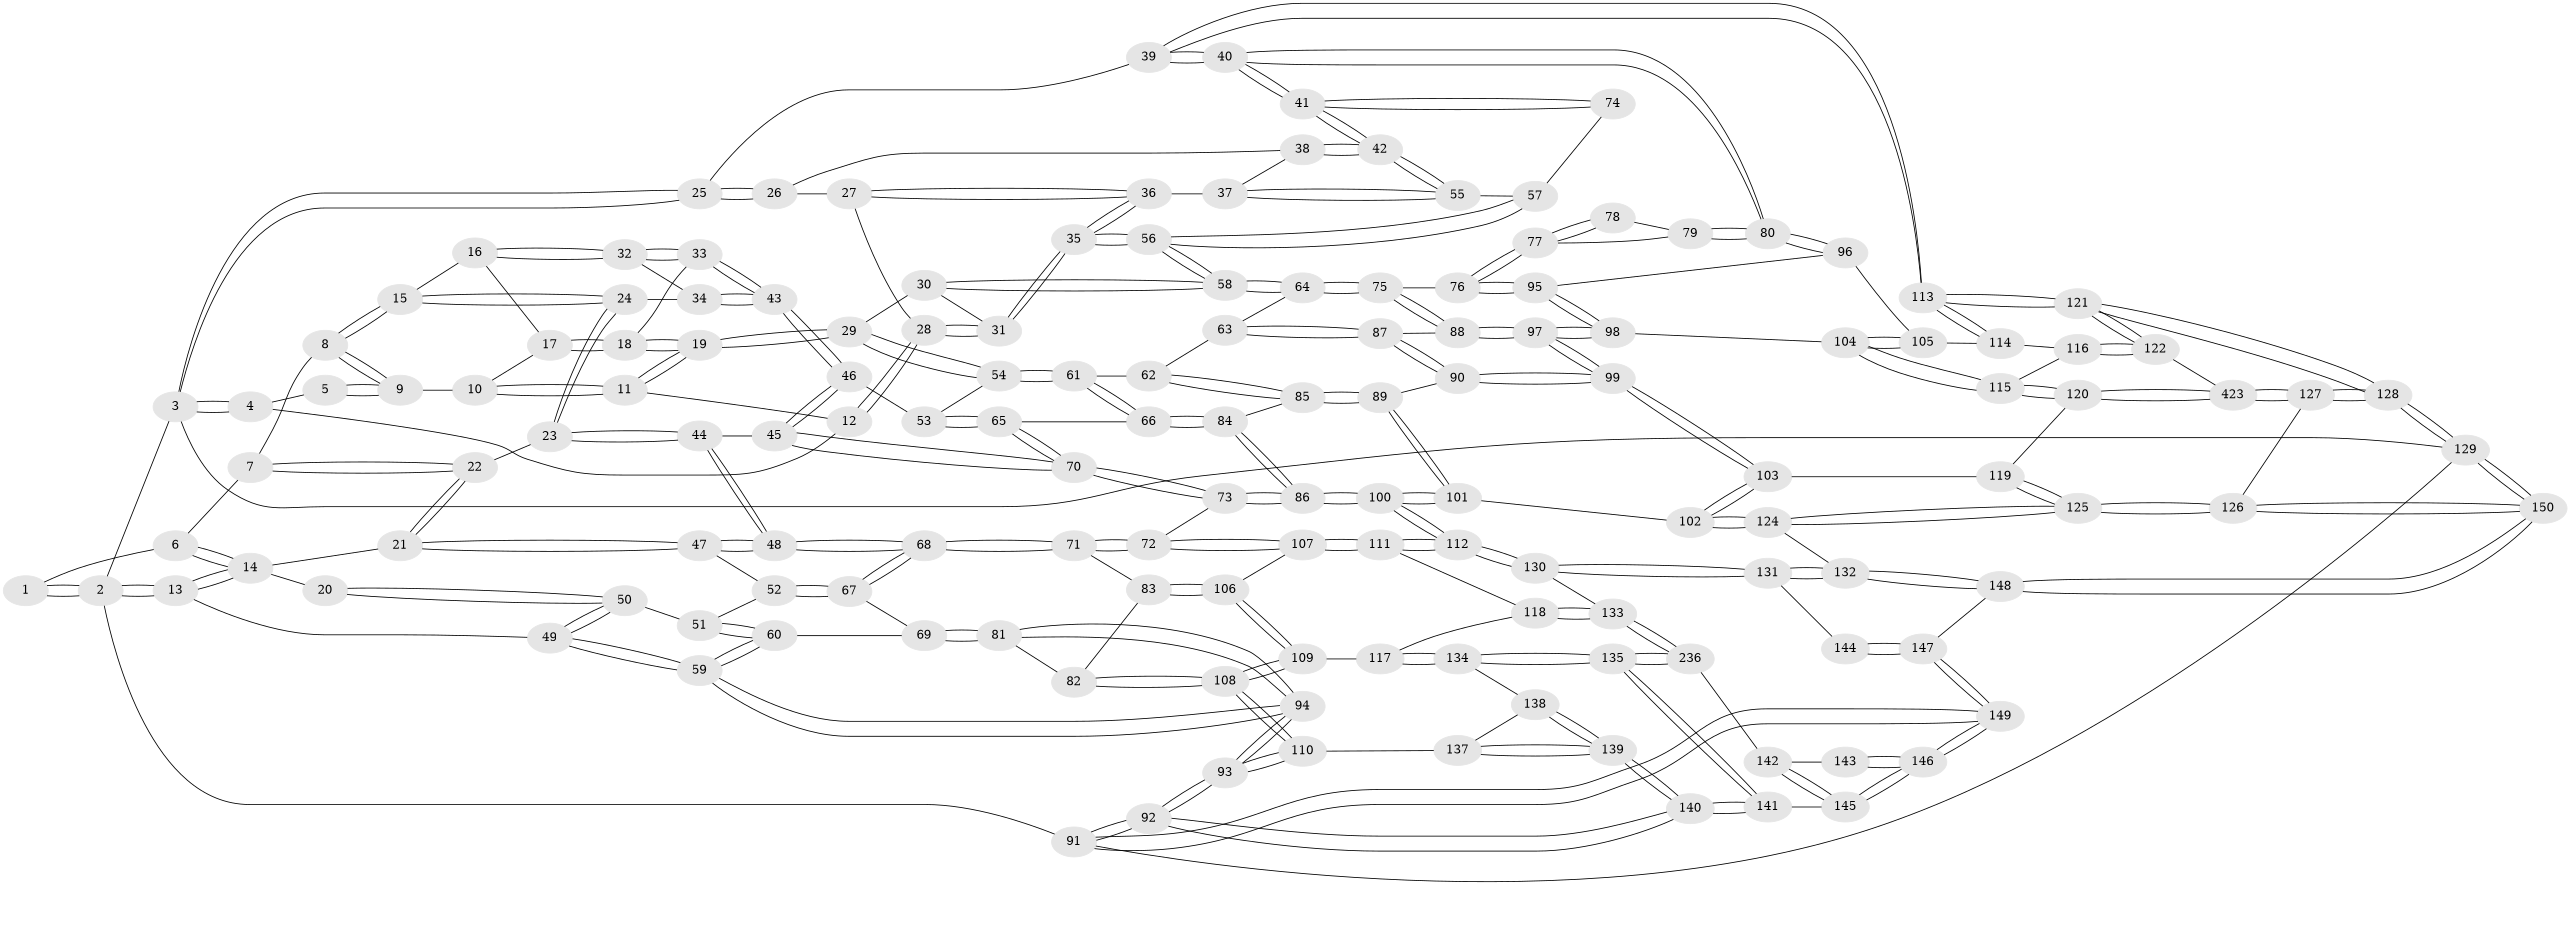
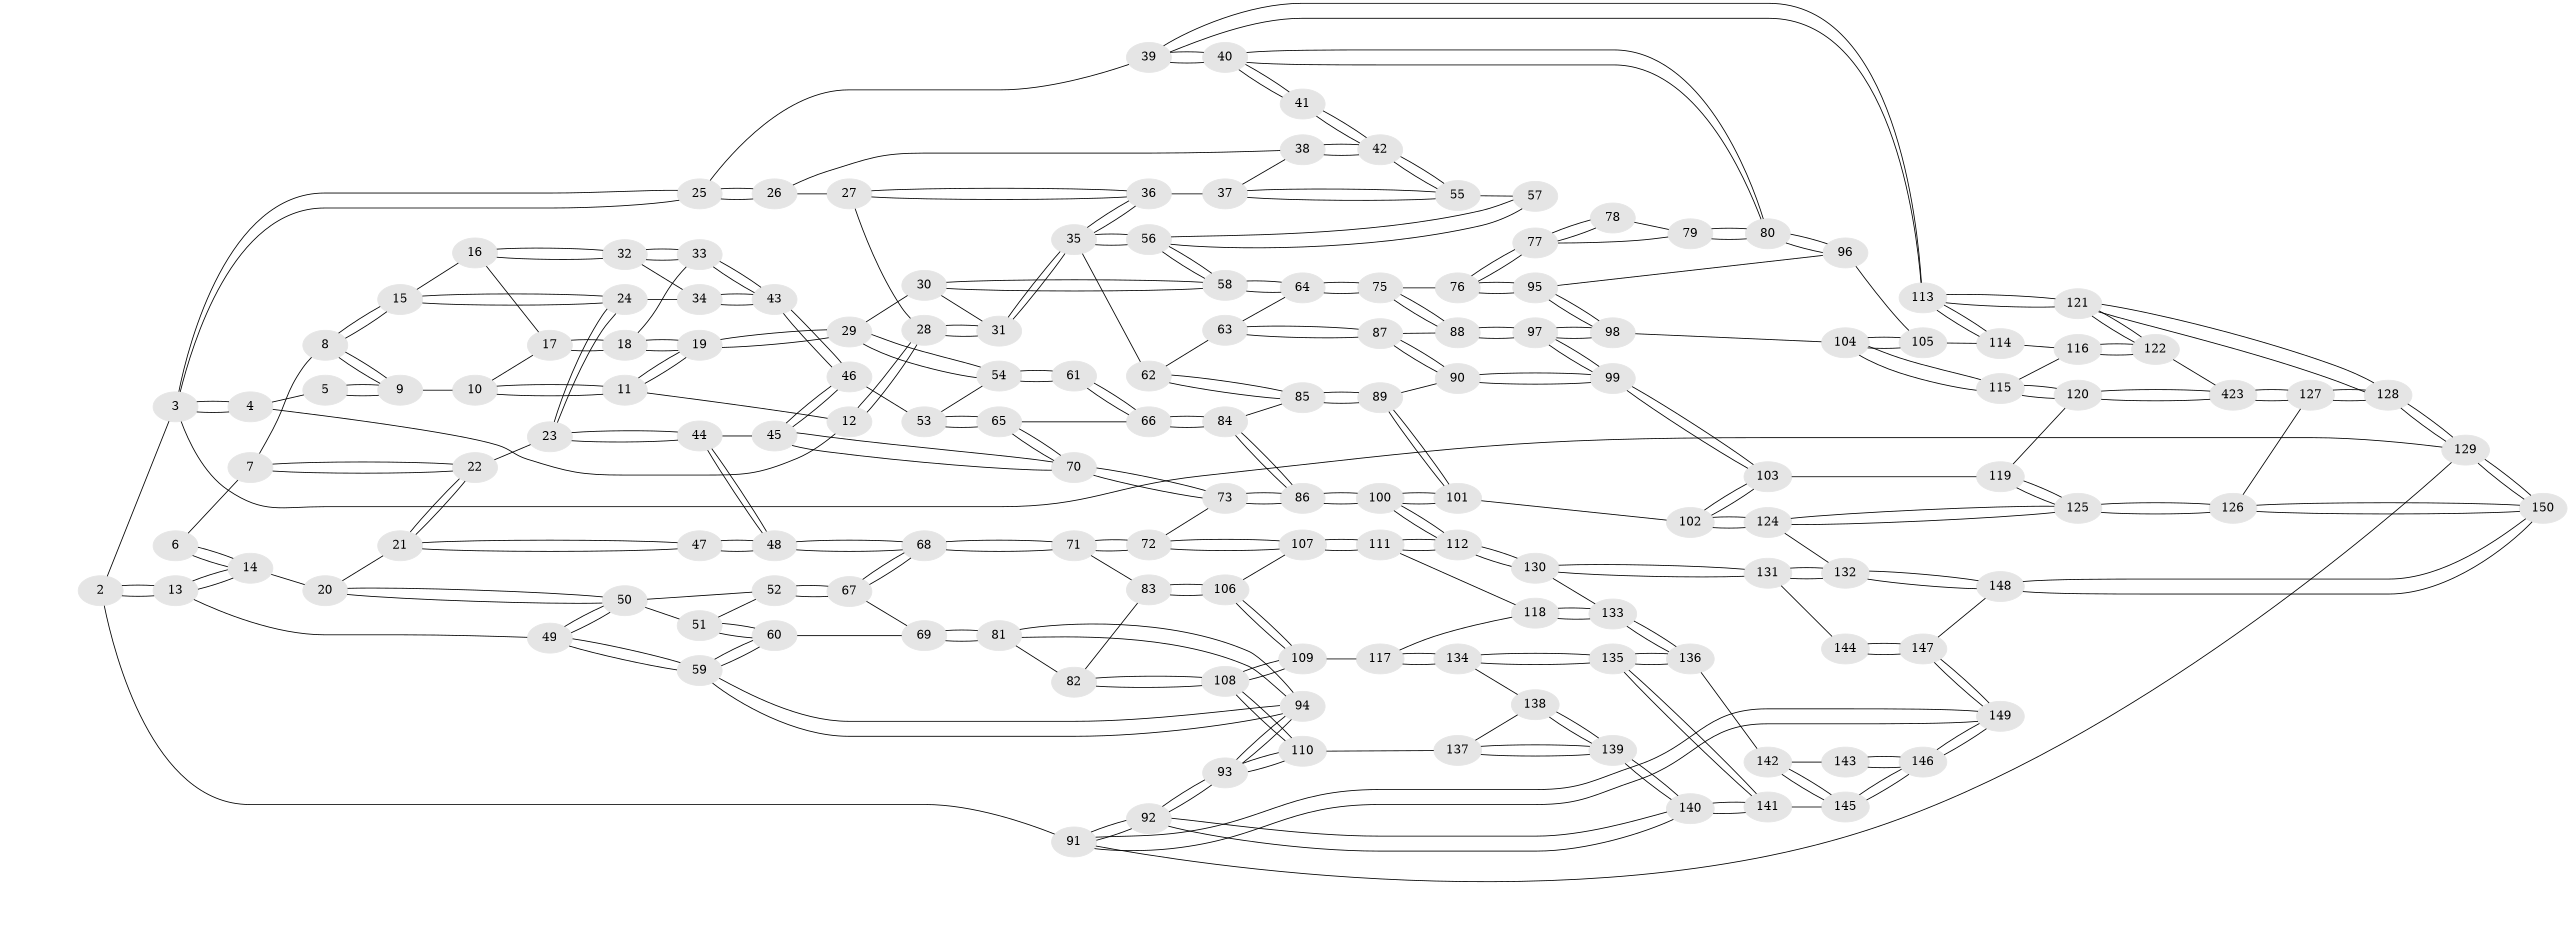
node "74": removed
edge "61" -- "62": now "35" -- "62"
edge "21" -- "14": now "21" -- "20"
edge "47" -- "52": now "50" -- "52"
node "1": removed
node "236": label "236" -> "136"
